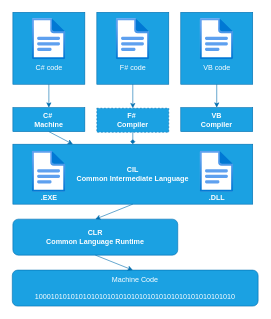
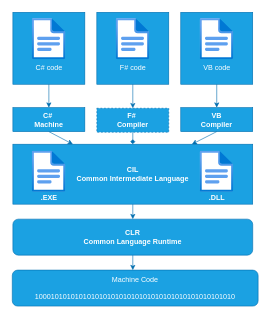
edge "VB Compiler" -> "CIL Common Intermediate Language": added
node "CLR Common Language Runtime": size 165x36 -> 240x36
